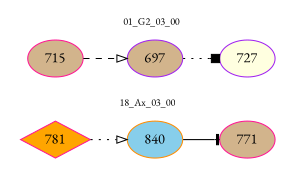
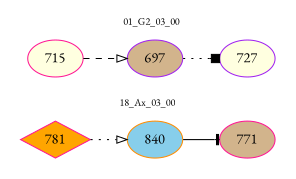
node "715": fillcolor tan -> lightyellow
